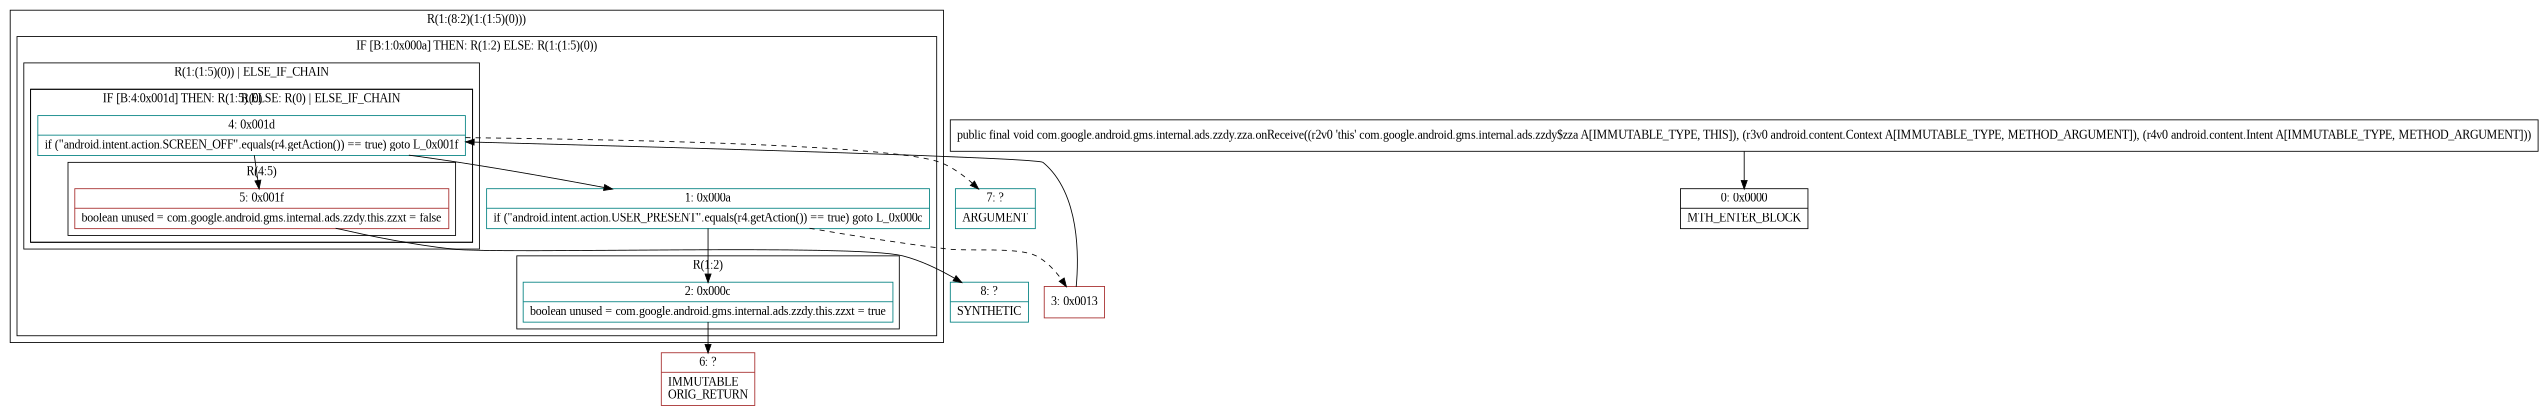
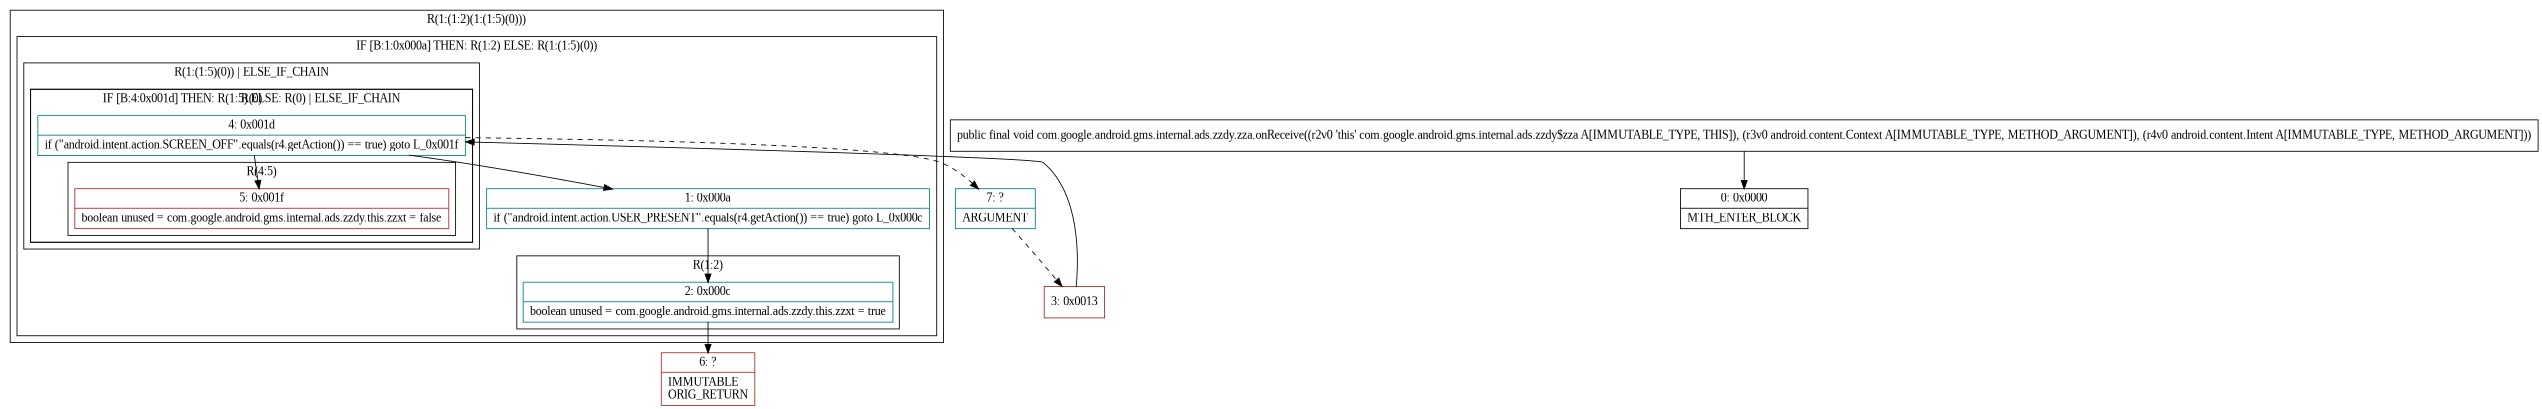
cluster "R(1:(8:2)(1:(1:5)(0)))": label "R(1:(8:2)(1:(1:5)(0)))" -> "R(1:(1:2)(1:(1:5)(0)))"
edge "1: 0x000a" -> "3: 0x0013": now "7: ?" -> "3: 0x0013"
node "8: ?": removed
